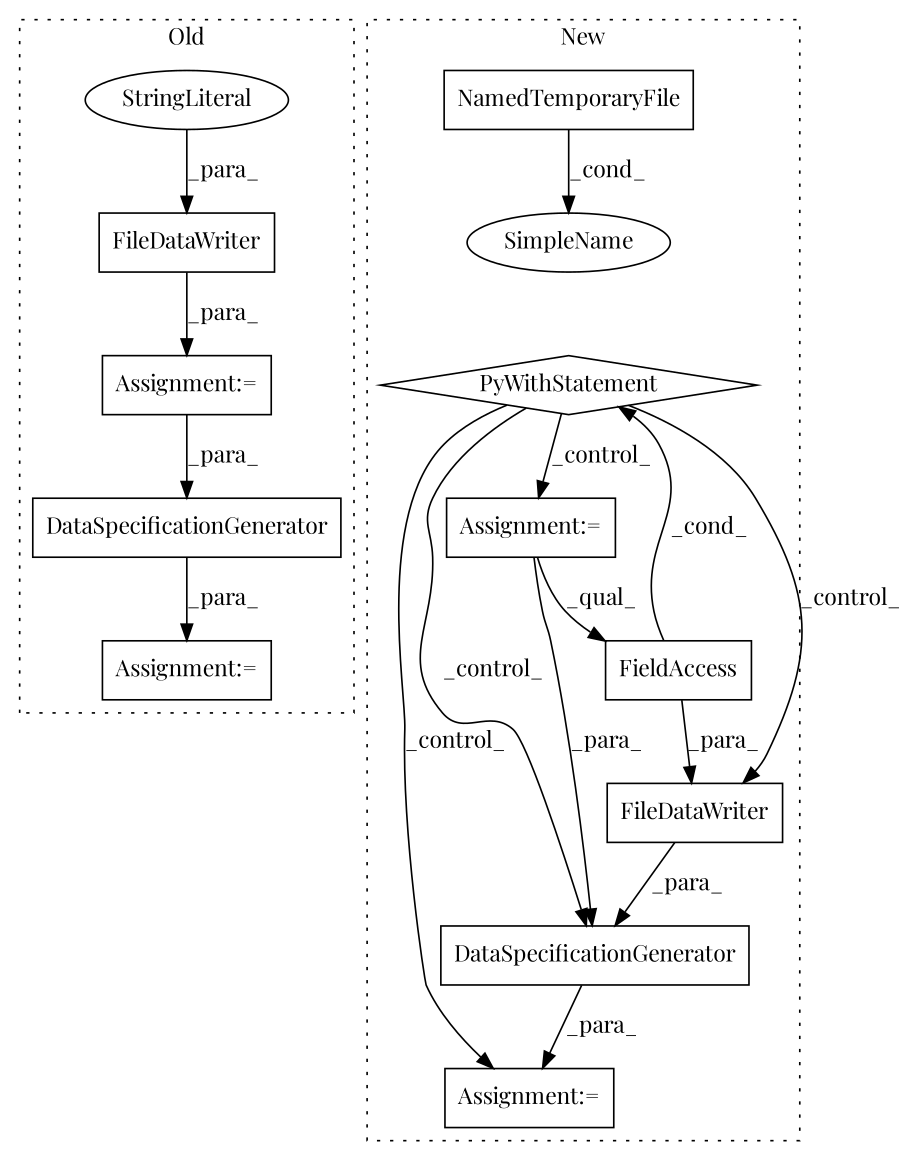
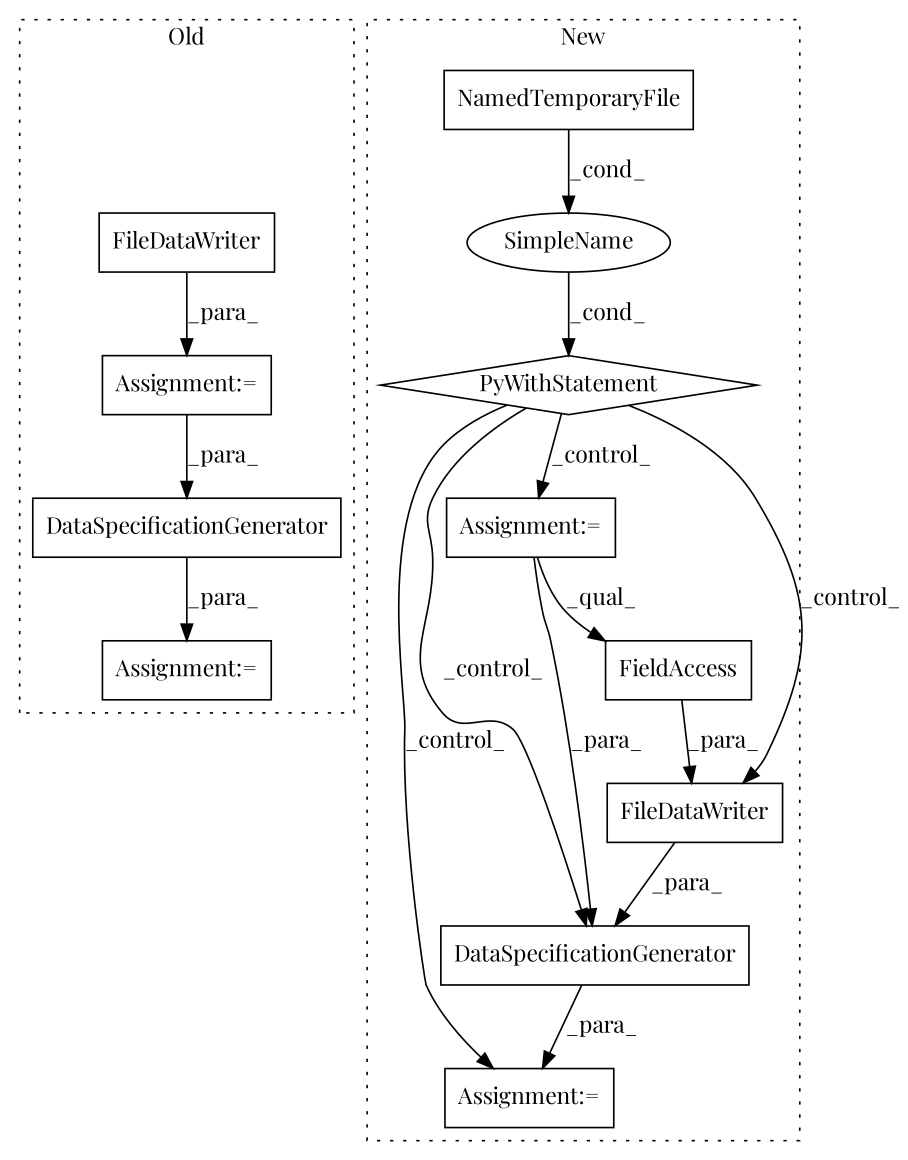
node "StringLiteral": removed
edge "FieldAccess" -> "PyWithStatement": now "SimpleName" -> "PyWithStatement"
